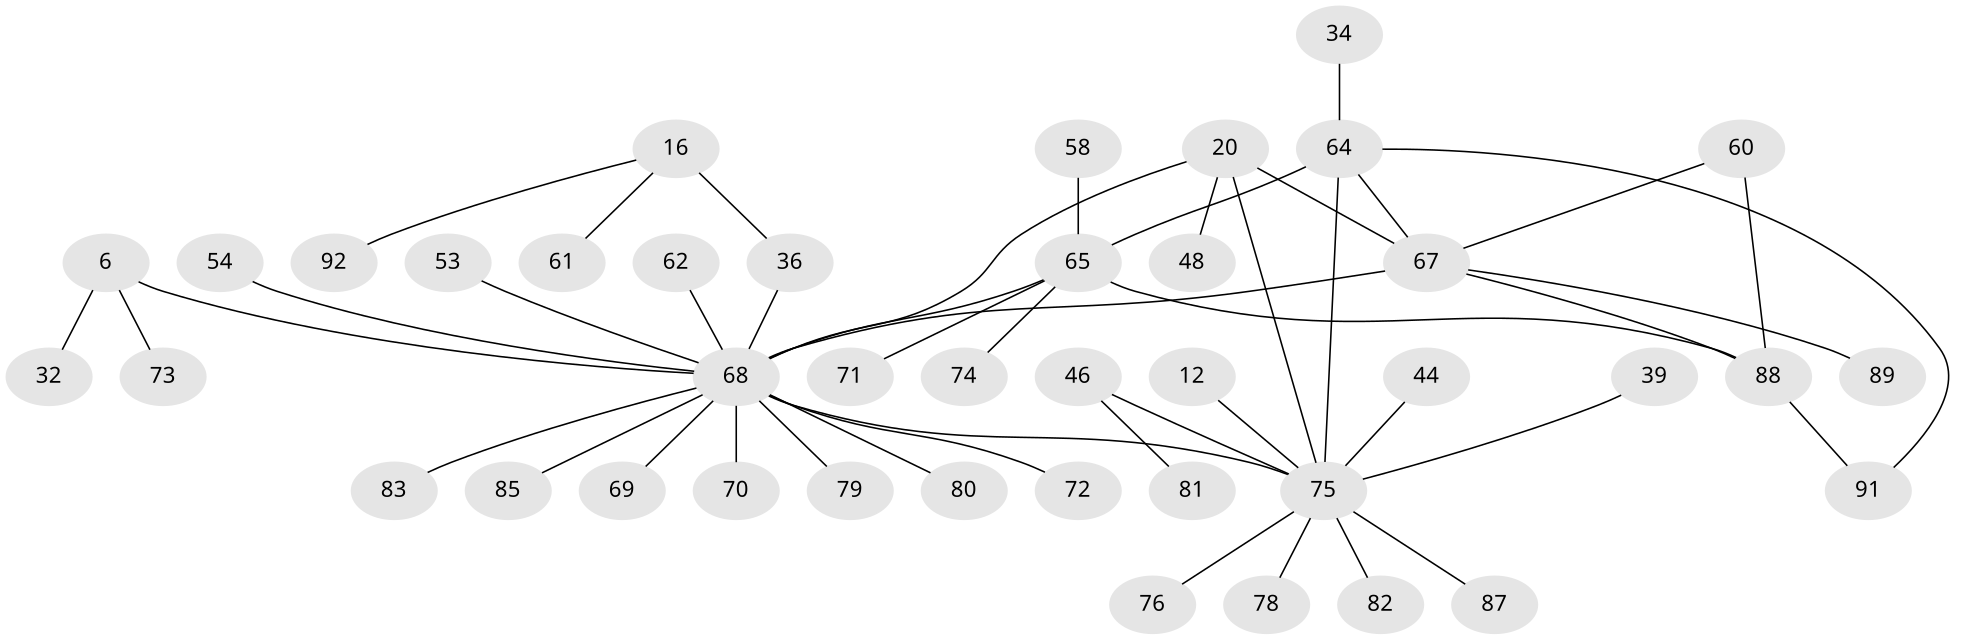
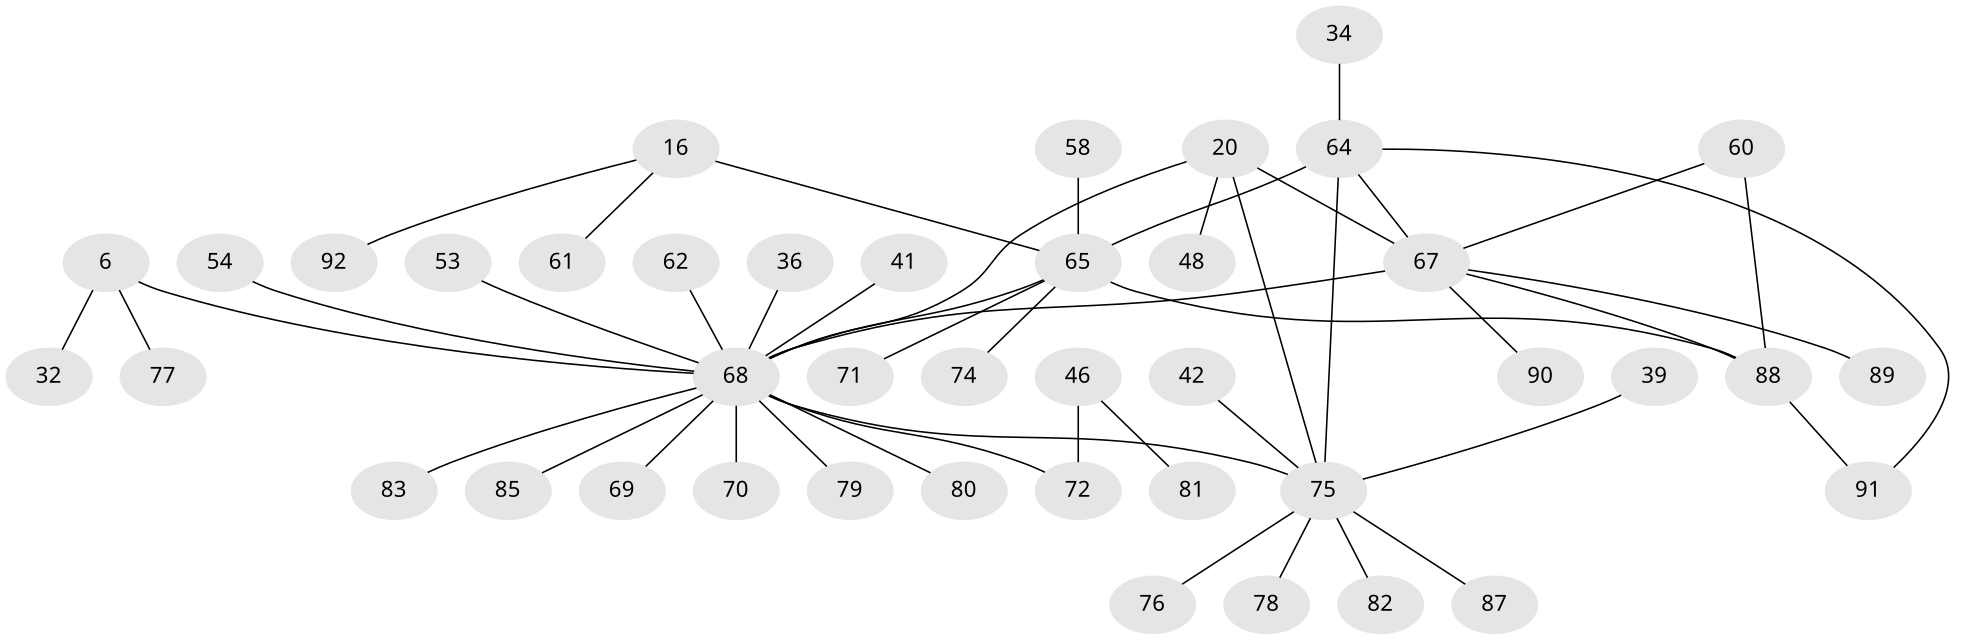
edge "16" -- "36": now "16" -- "65"
node "41": added
node "73": label "73" -> "77"
node "12": label "12" -> "42"
node "44": removed
node "90": added
edge "46" -- "75": now "46" -- "72"
